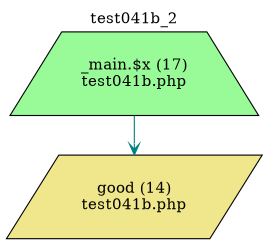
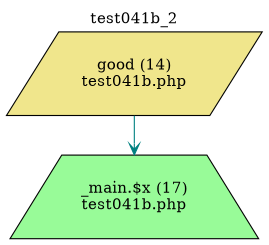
edge "_main.$x (17) test041b.php" -> "good (14) test041b.php": reversed
